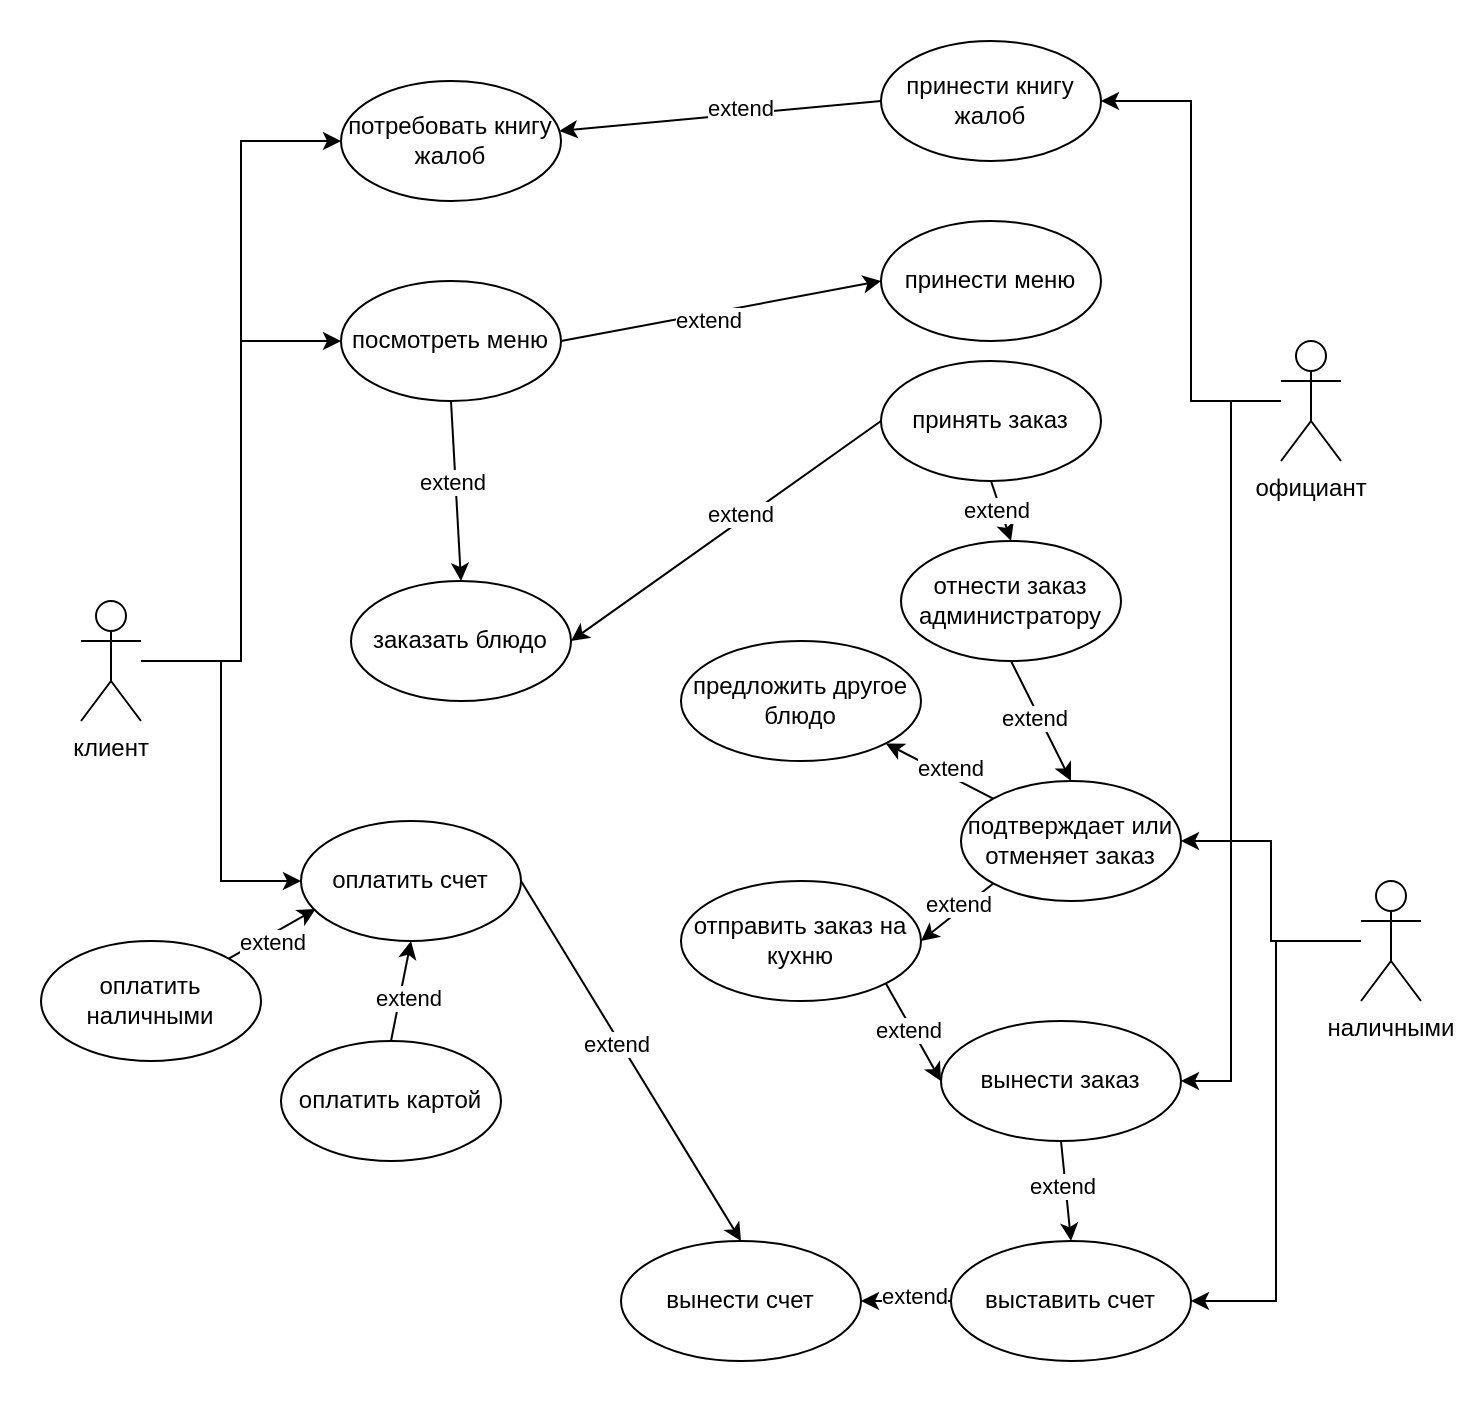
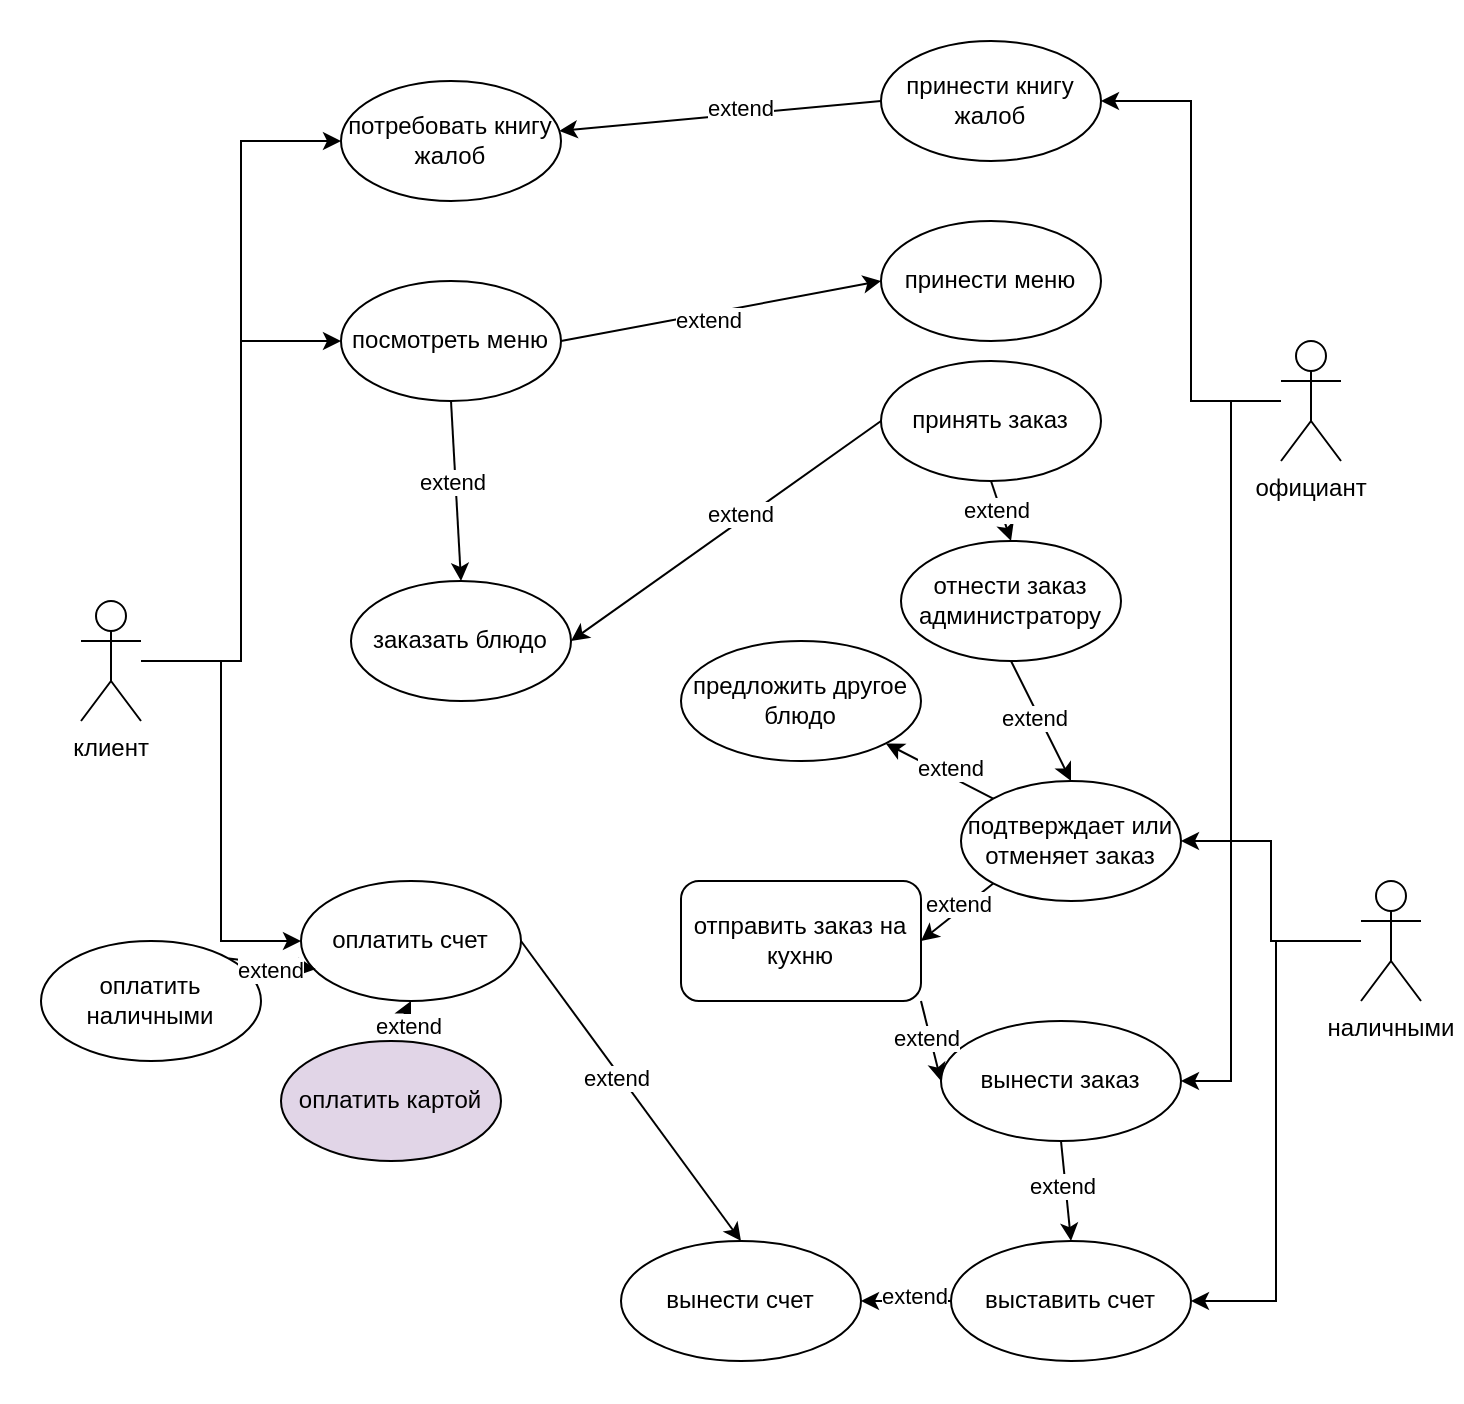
node "оплатить счет": moved (411, 881) -> (411, 941)
node "отправить заказ на кухню": shape ellipse -> rounded rectangle
node "оплатить картой": fillcolor #ffffff -> #e1d5e7
